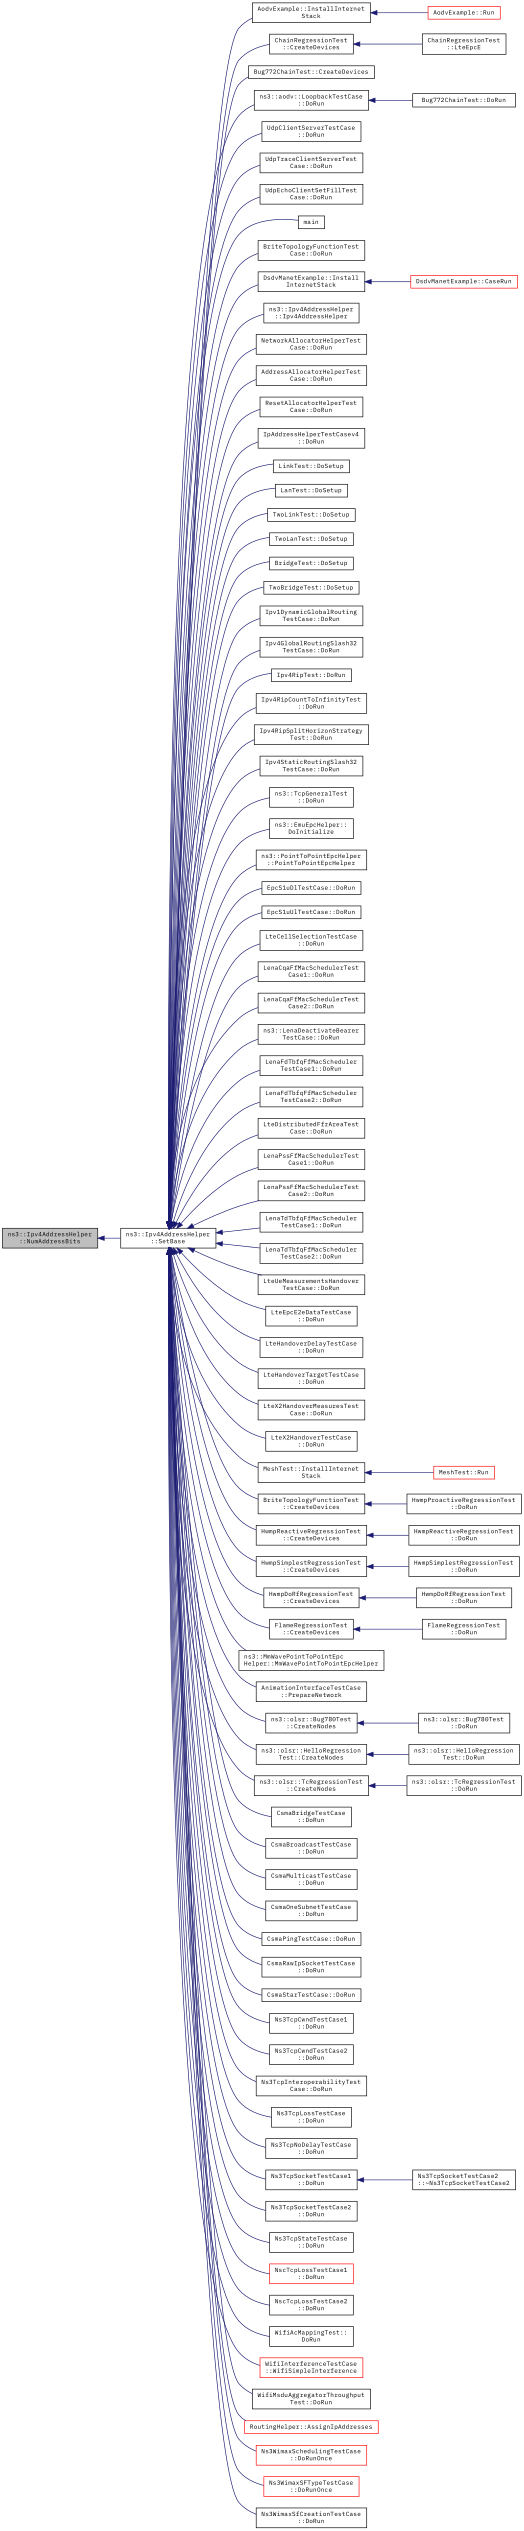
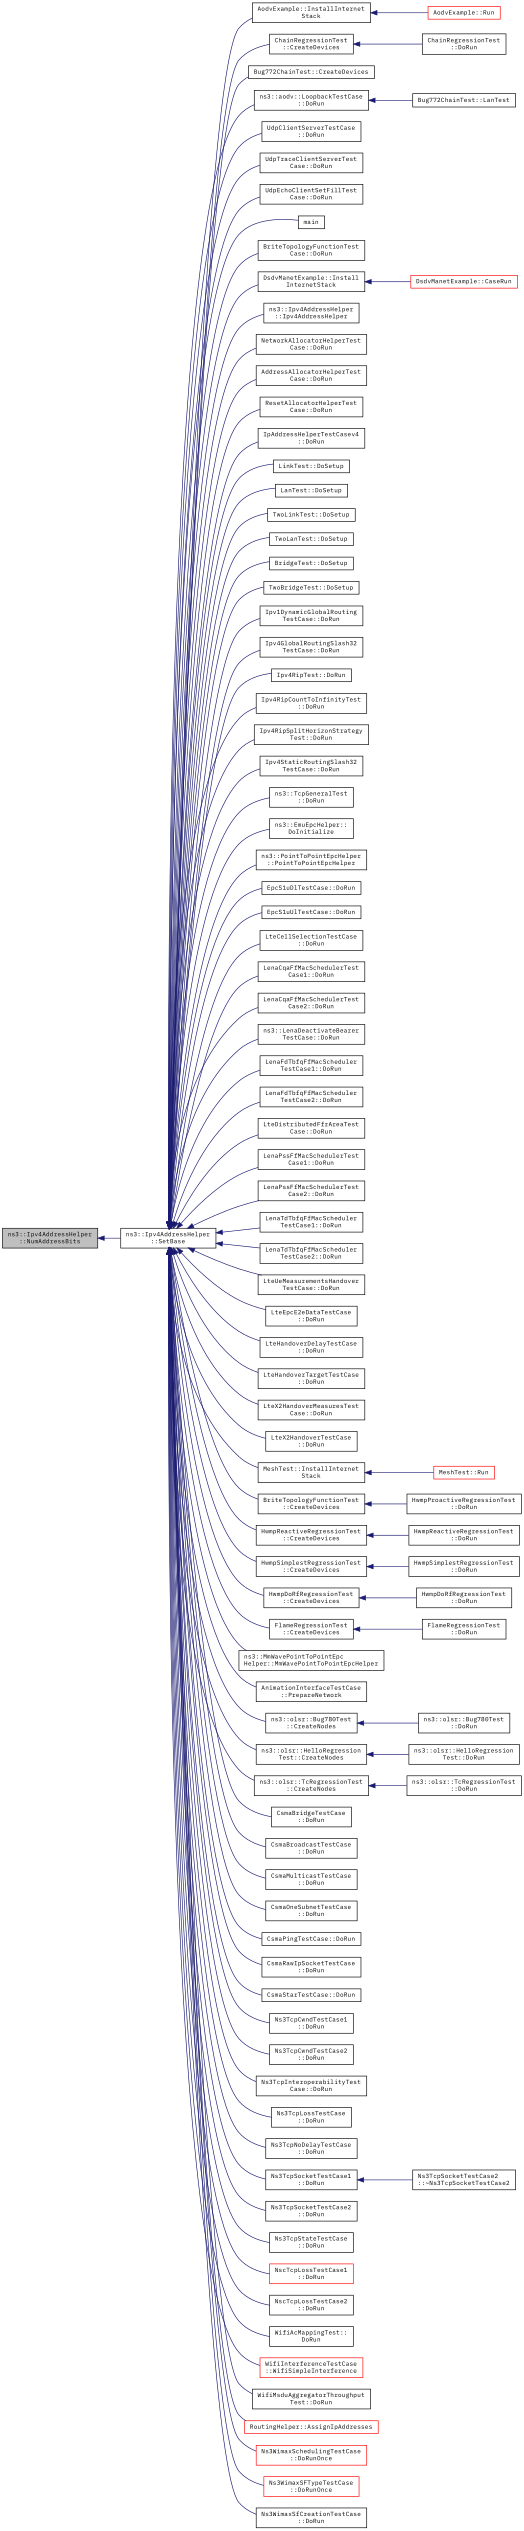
node "ChainRegressionTest ::LteEpcE": label "ChainRegressionTest ::LteEpcE" -> "ChainRegressionTest ::DoRun"
node "Bug772ChainTest::DoRun": label "Bug772ChainTest::DoRun" -> "Bug772ChainTest::LanTest"
